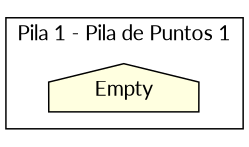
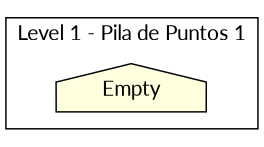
cluster "Pila 1 - Pila de Puntos 1": label "Pila 1 - Pila de Puntos 1" -> "Level 1 - Pila de Puntos 1"
